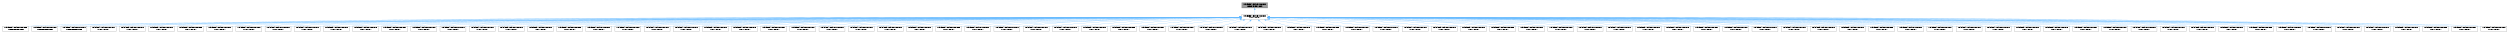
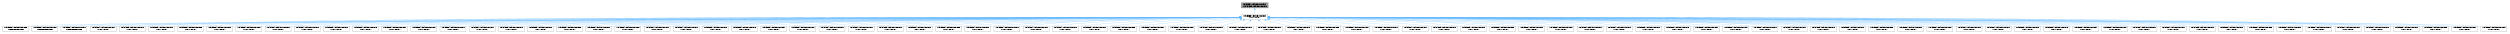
node "USkeletalMeshComponent ::SetSkeletalMesh": label "USkeletalMeshComponent ::SetSkeletalMesh" -> "USkeletalMeshComponent ::USkeletalMeshComponent"
